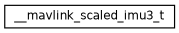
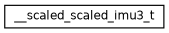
node "__mavlink_scaled_imu3_t": label "__mavlink_scaled_imu3_t" -> "__scaled_scaled_imu3_t"
